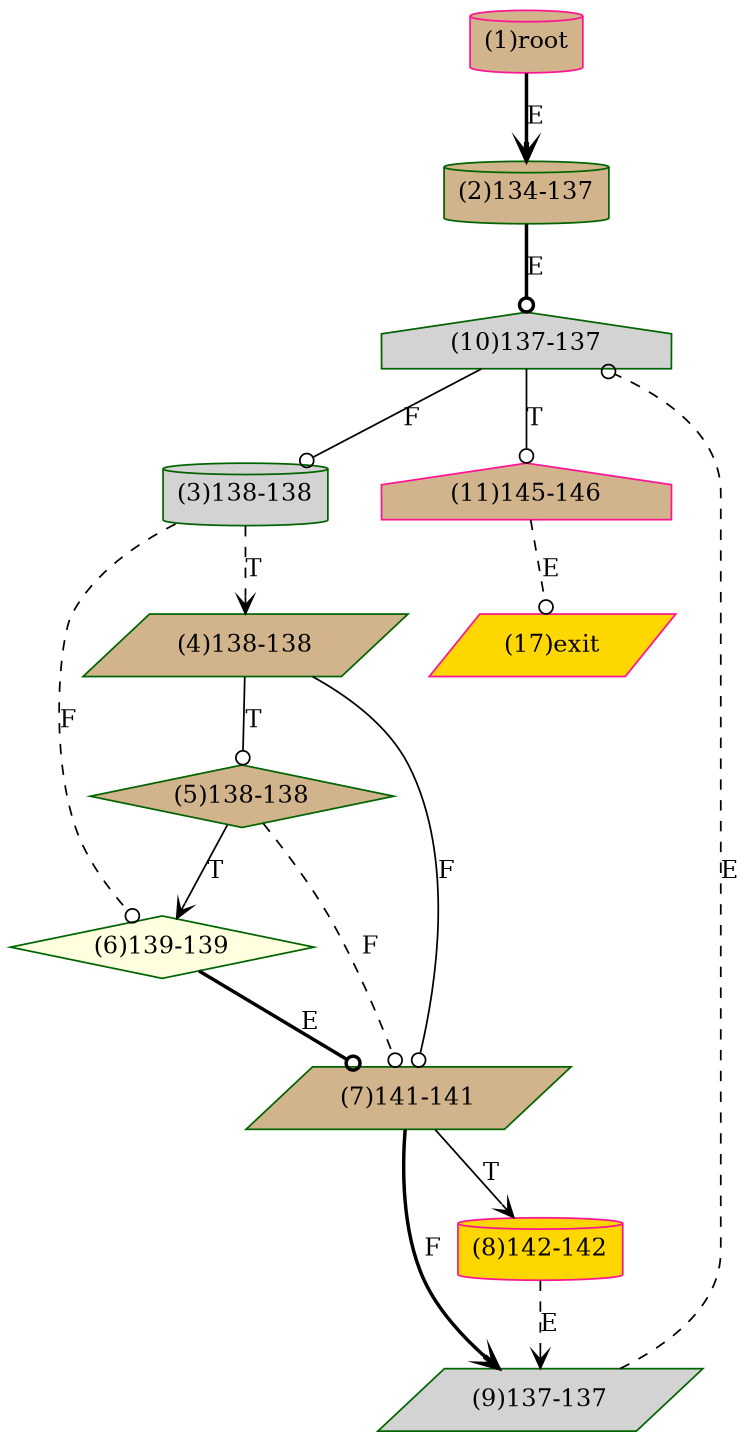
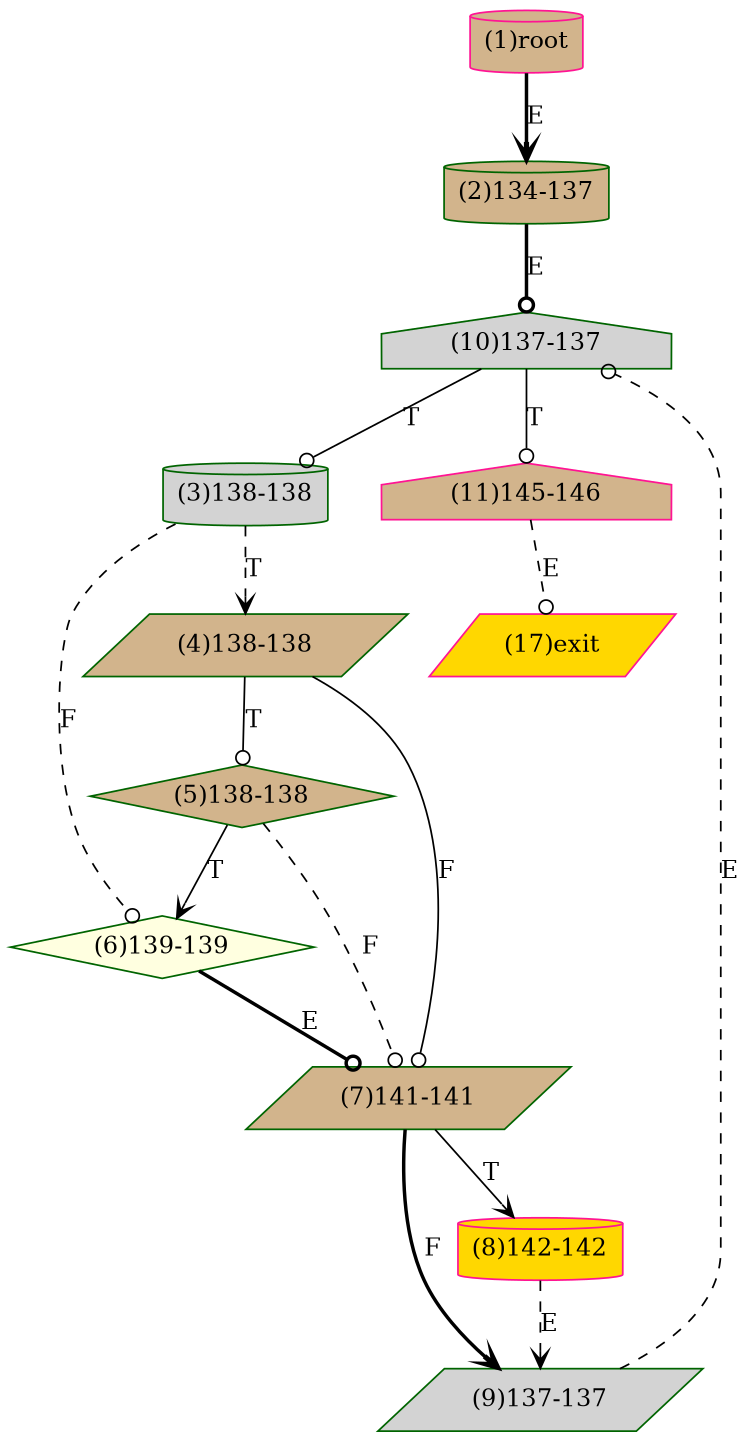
edge "(10)137-137" -> "(3)138-138": label "F" -> "T"
